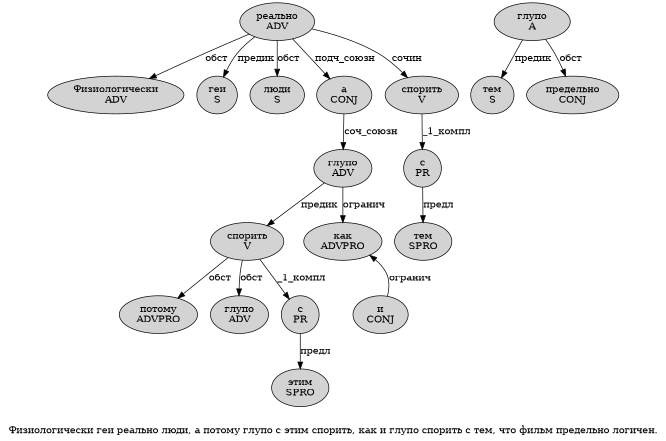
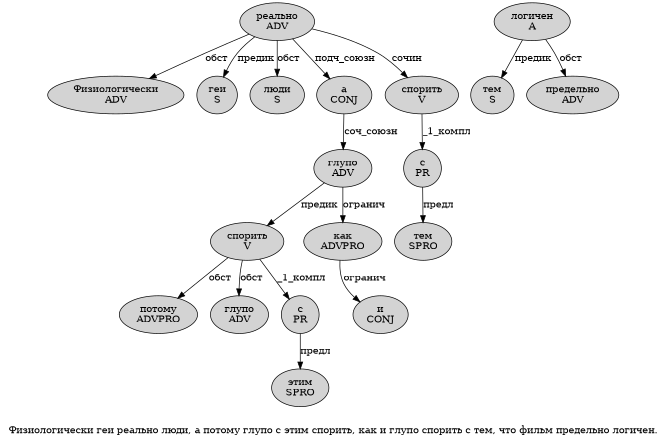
node "глупо A": label "глупо A" -> "логичен A"
node "предельно CONJ": label "предельно CONJ" -> "предельно ADV"
edge "и CONJ" -> "как ADVPRO": reversed
